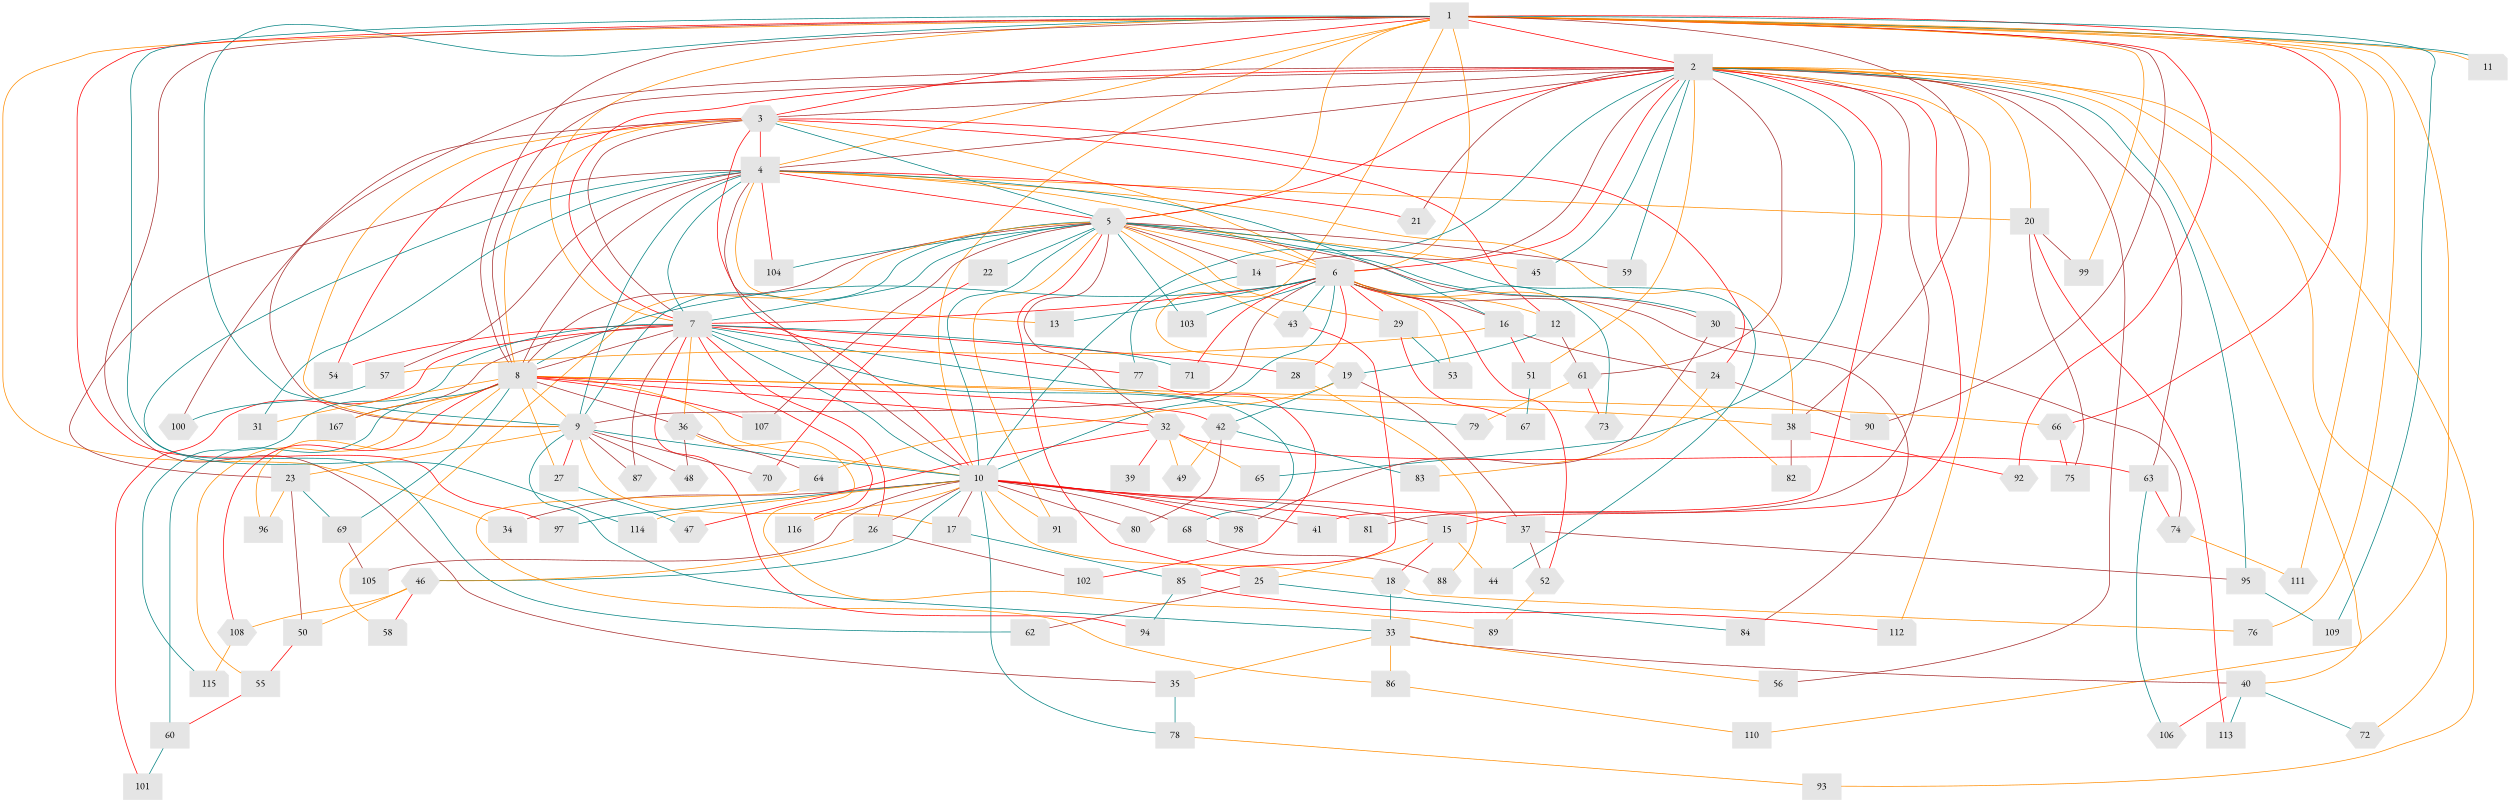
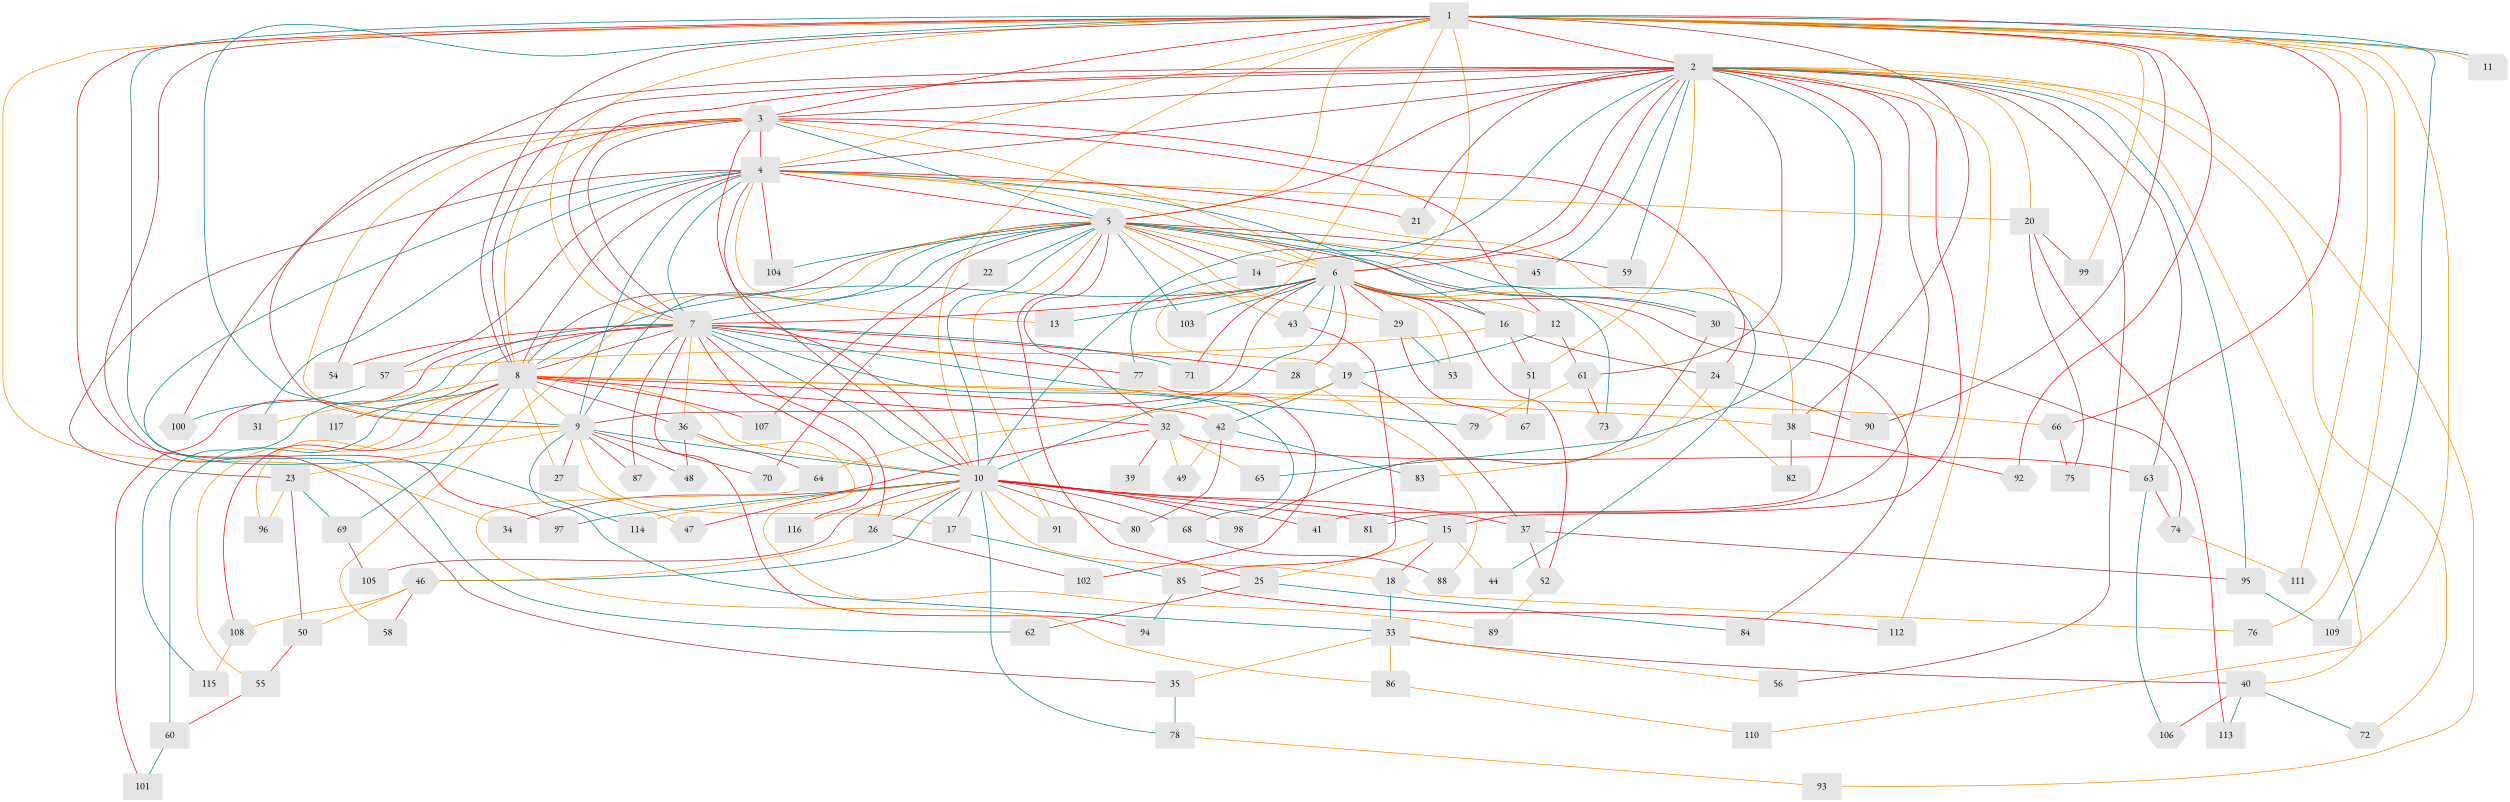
node "167": label "167" -> "117"
edge "27" -- "47": color teal -> darkorange
